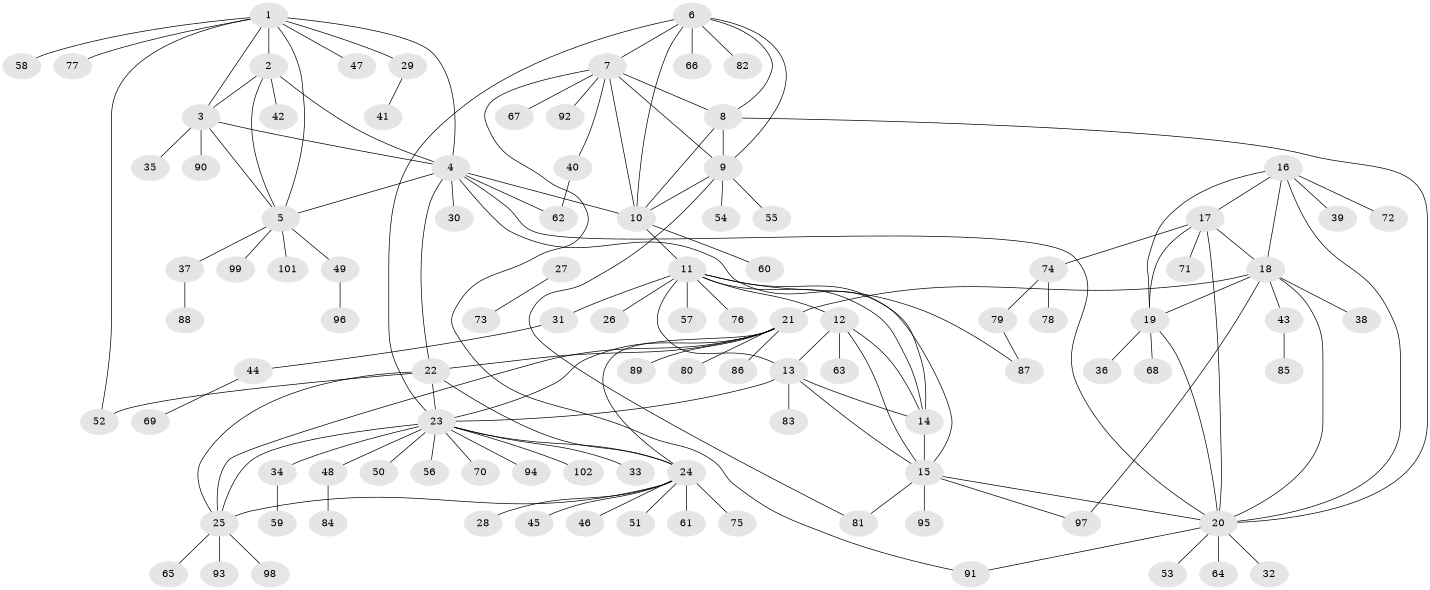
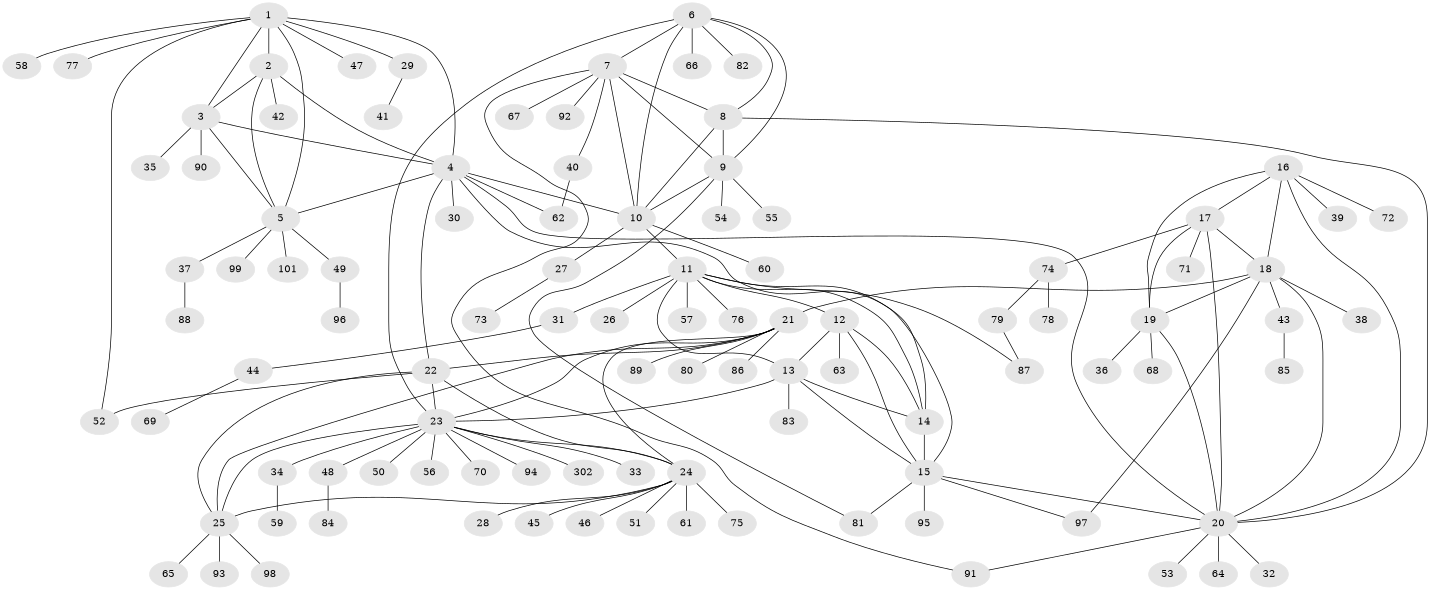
edge "10" -- "27": added
node "102": label "102" -> "302"
